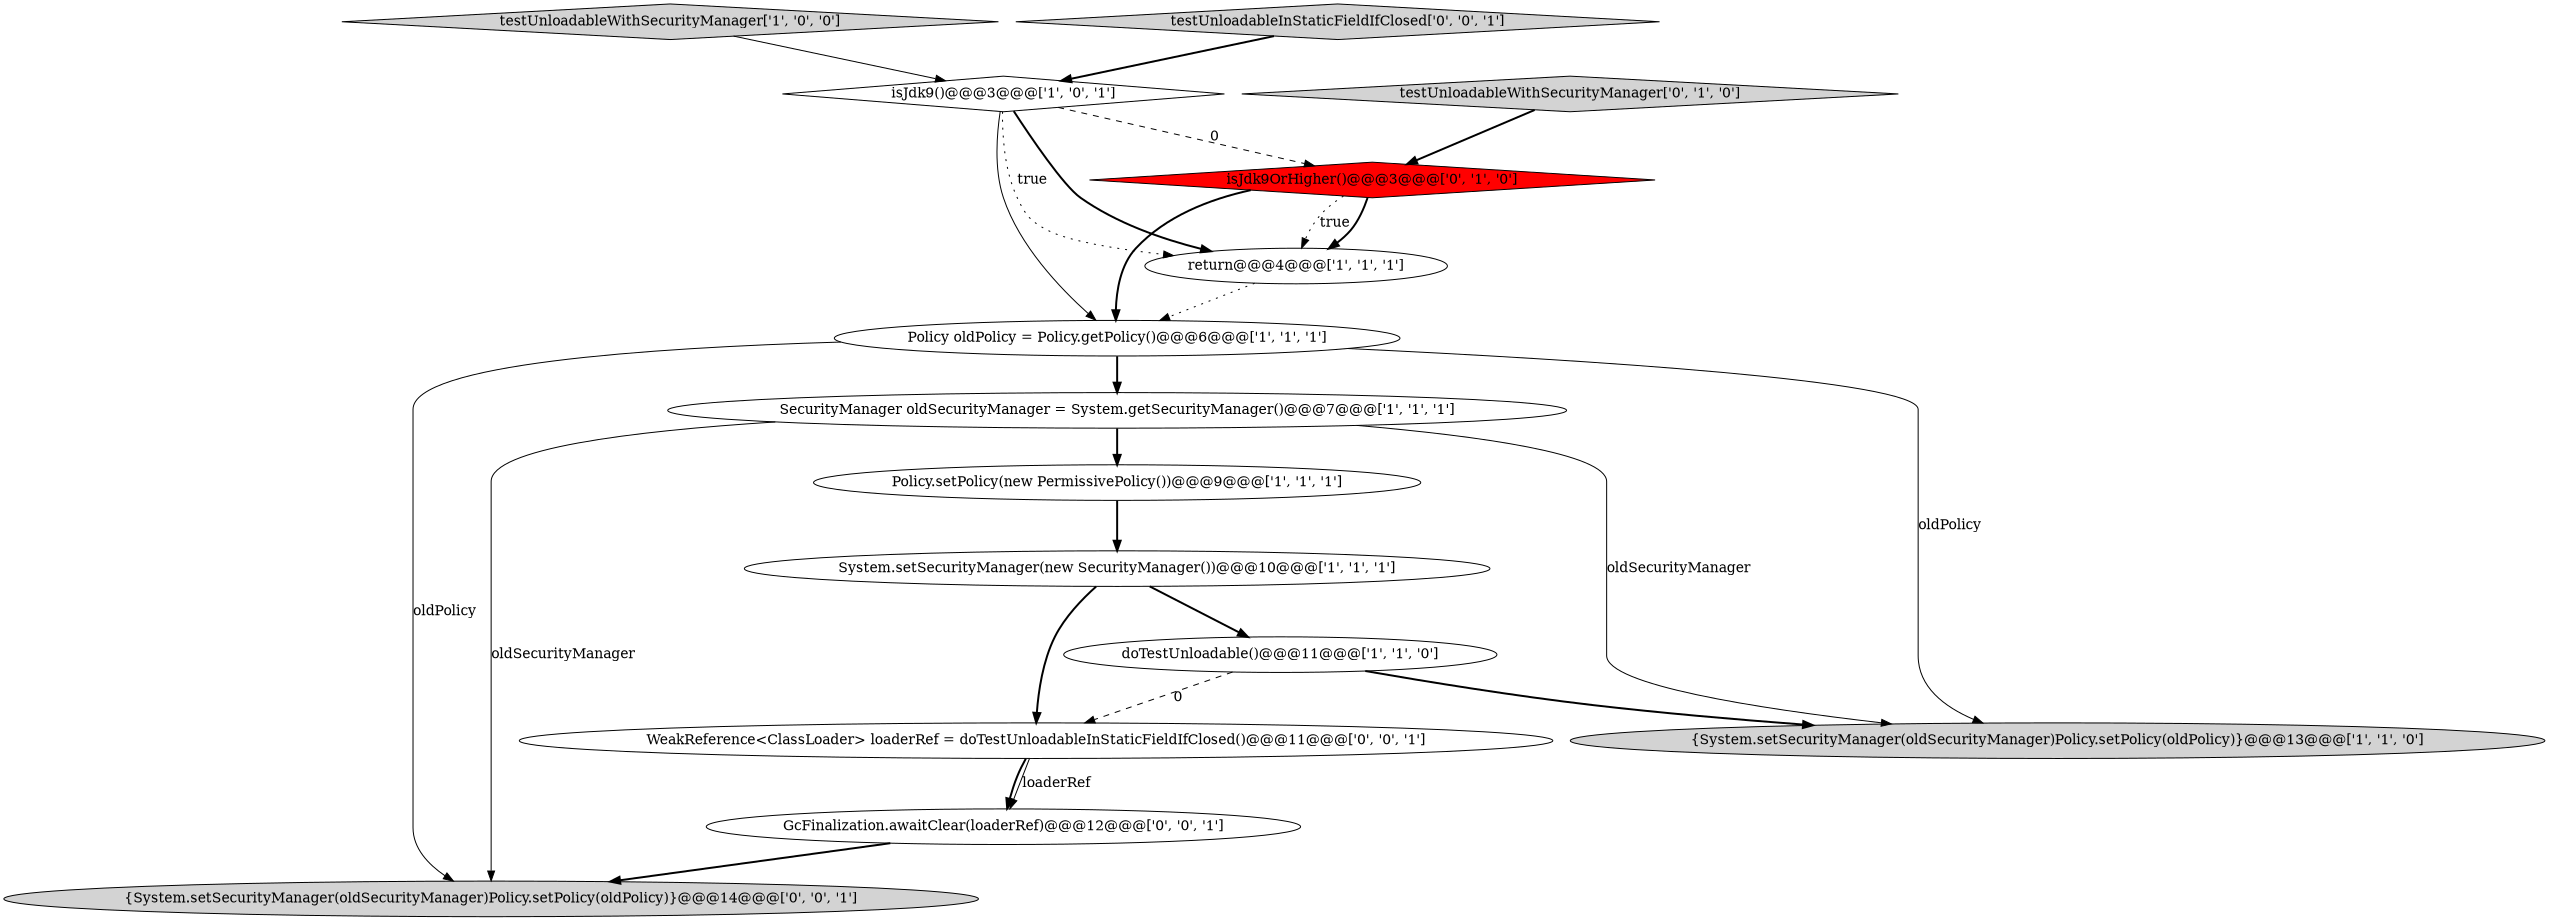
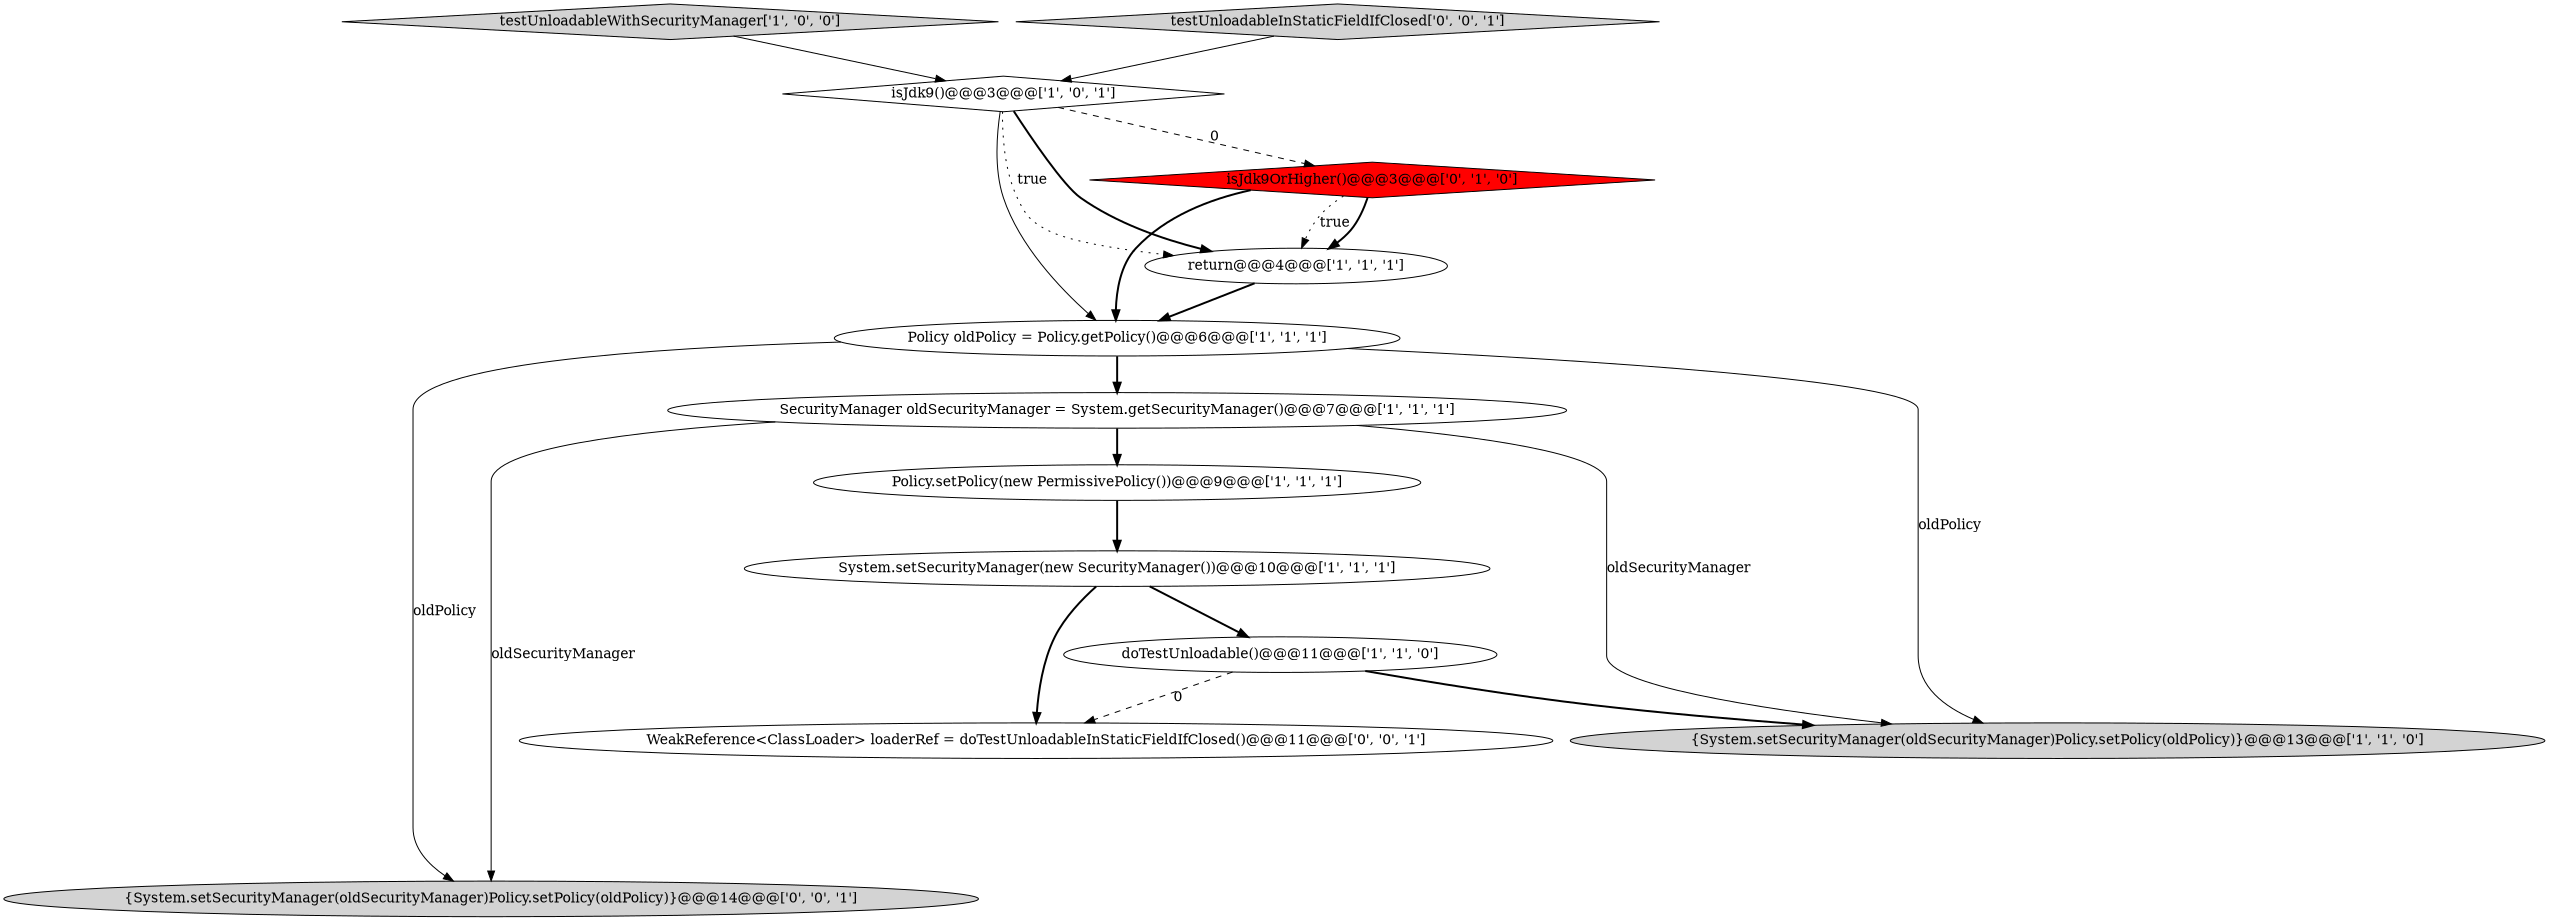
edge "testUnloadableInStaticFieldIfClosed['0', '0', '1']" -> "isJdk9()@@@3@@@['1', '0', '1']": style bold -> solid
node "testUnloadableWithSecurityManager['0', '1', '0']": removed
edge "return@@@4@@@['1', '1', '1']" -> "Policy oldPolicy = Policy.getPolicy()@@@6@@@['1', '1', '1']": style dotted -> bold
node "GcFinalization.awaitClear(loaderRef)@@@12@@@['0', '0', '1']": removed
